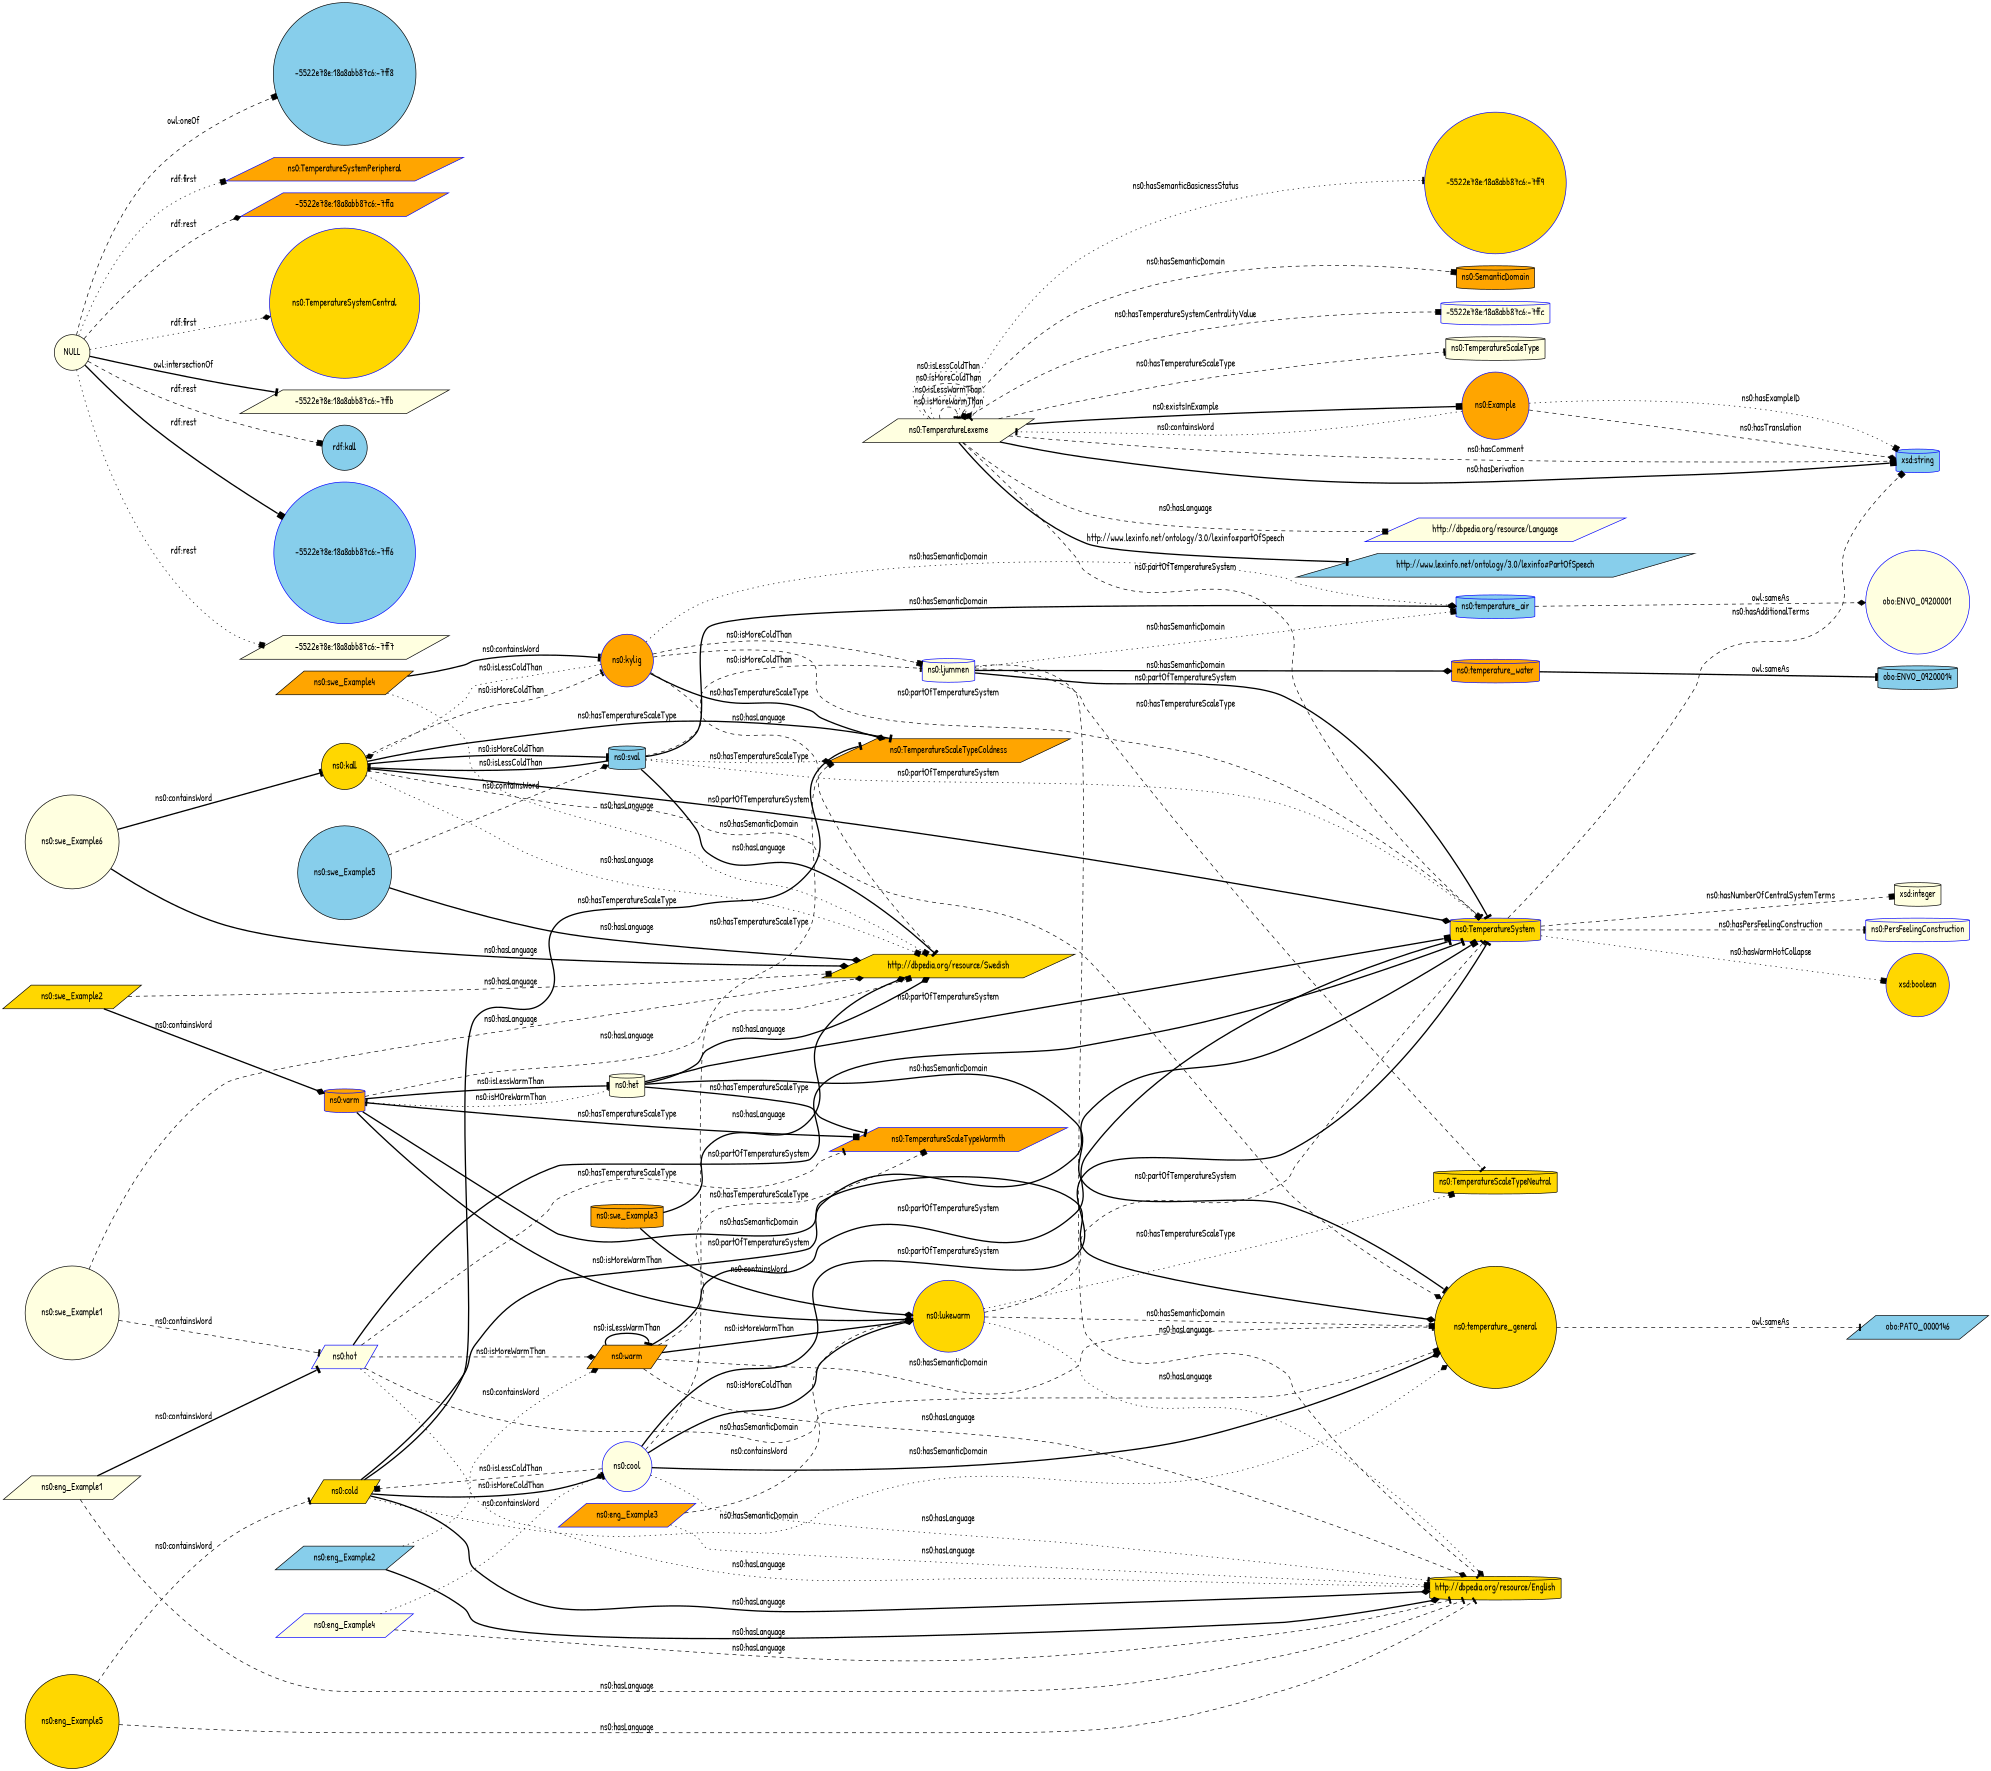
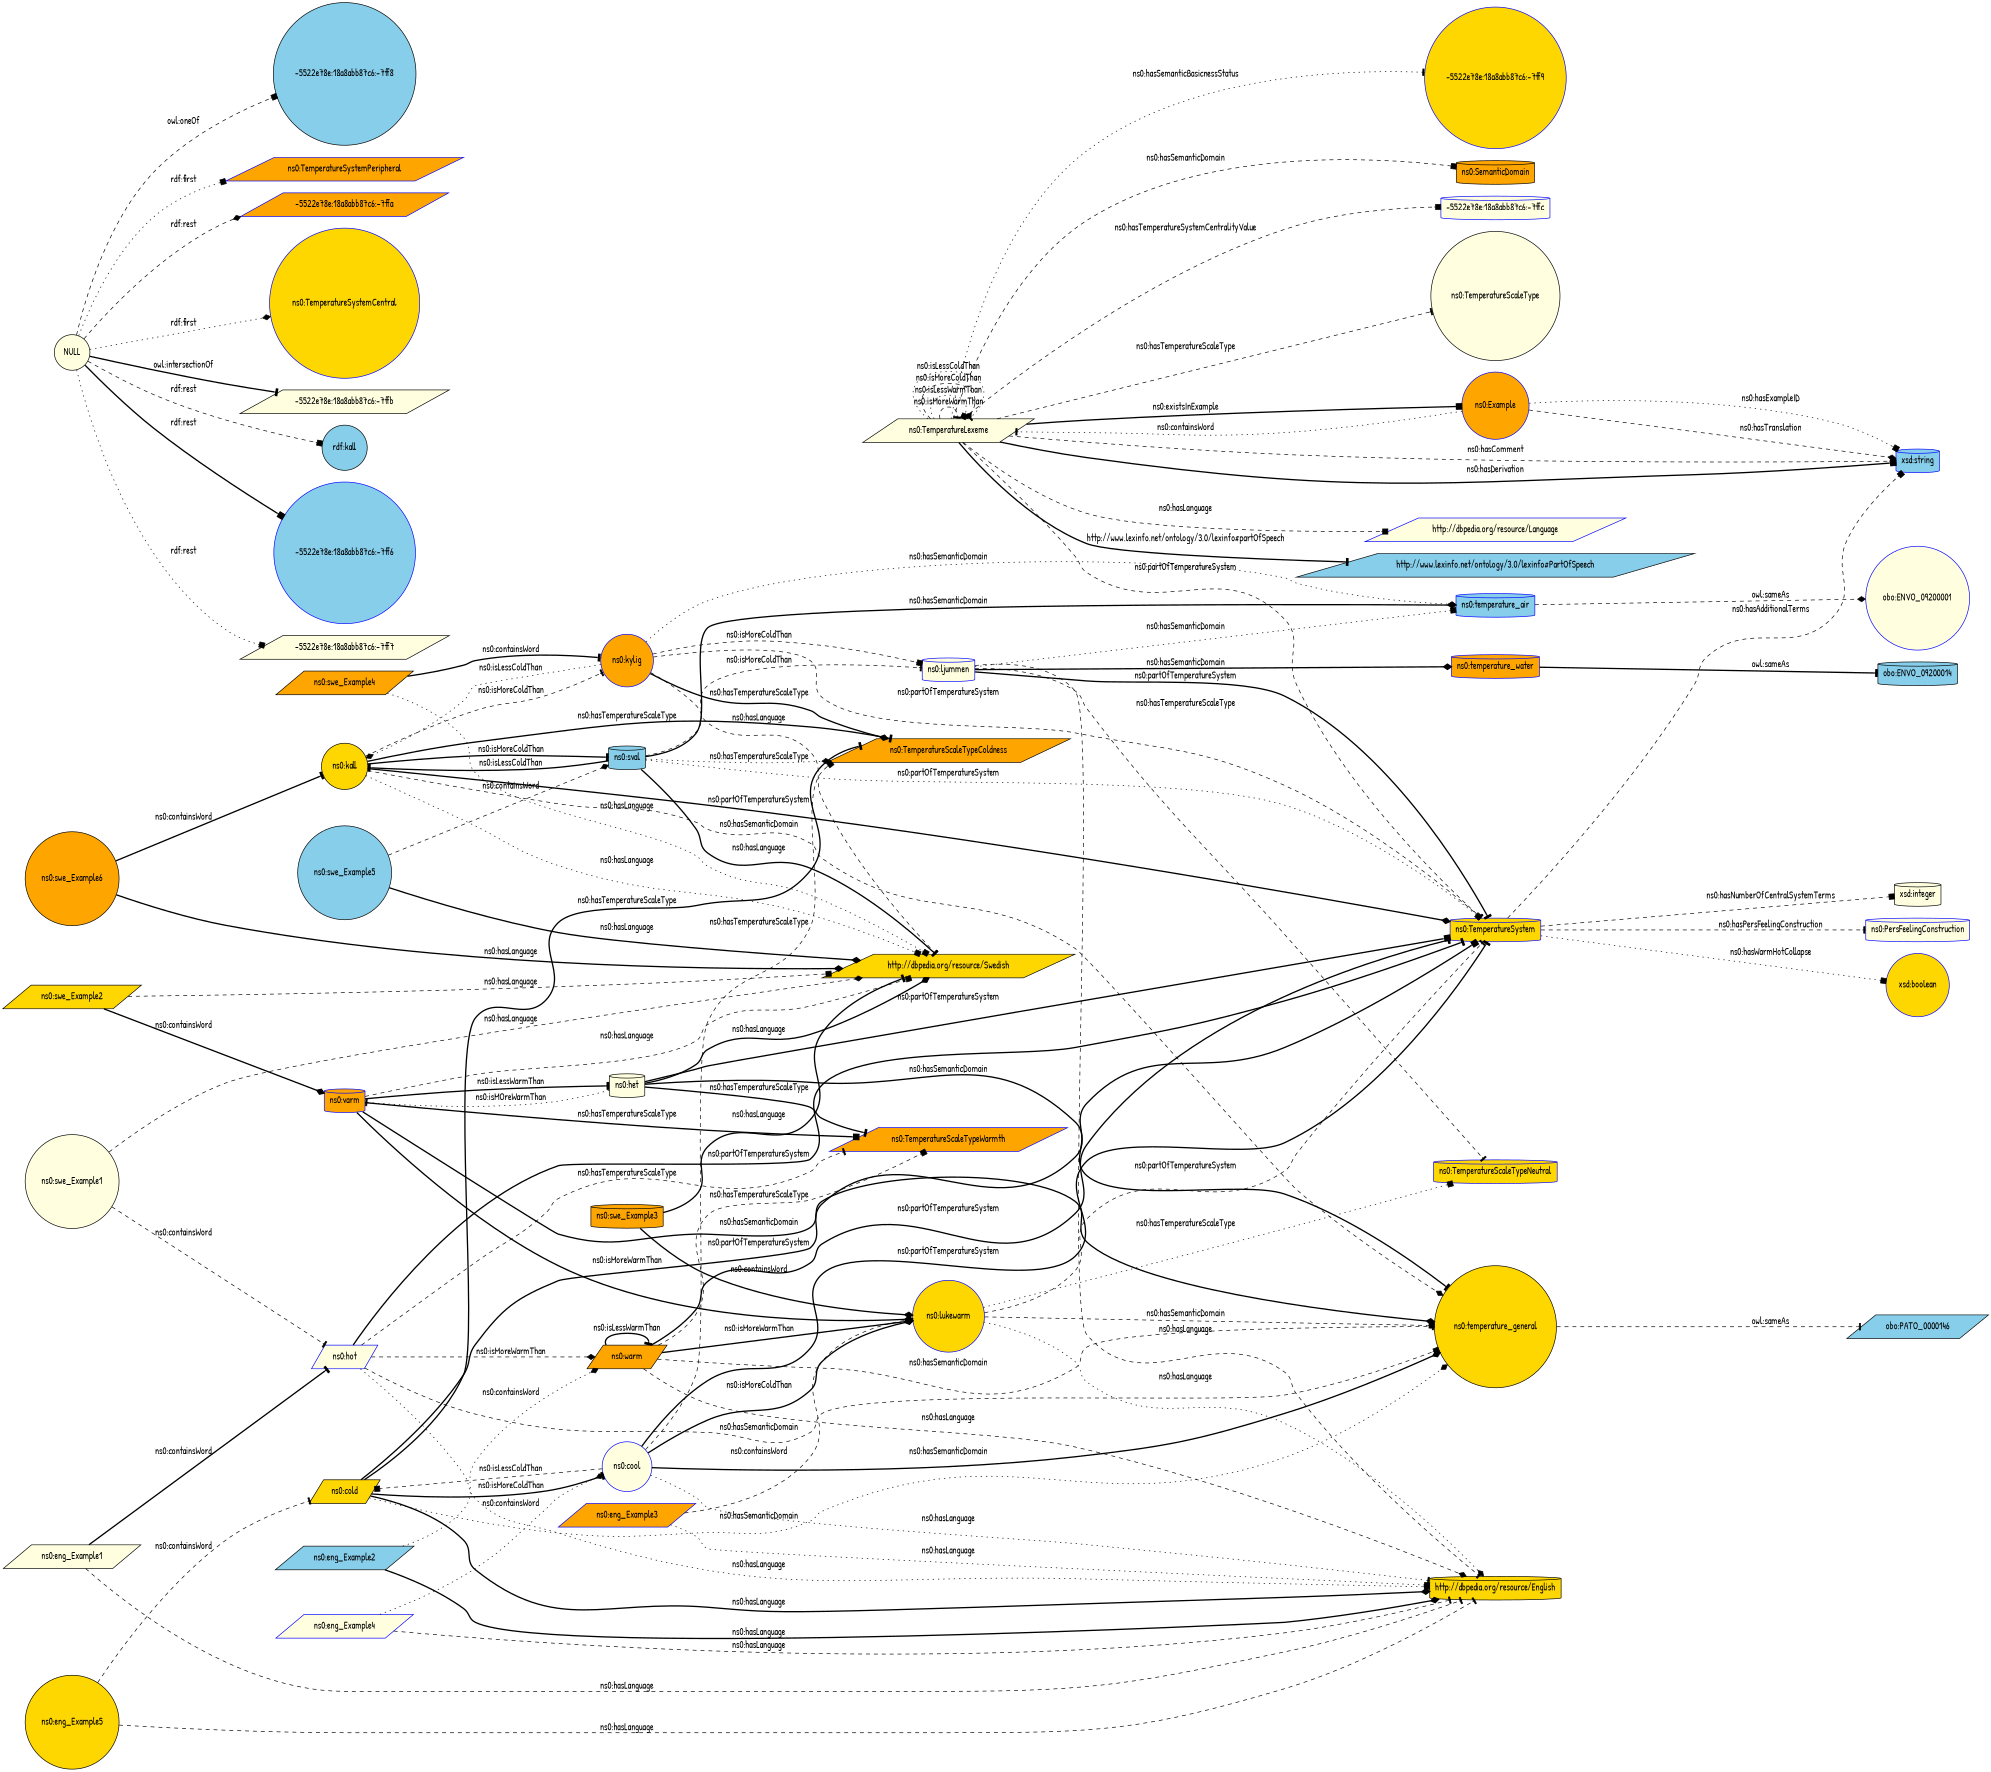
node "ns0:TemperatureScaleType": shape cylinder -> circle
node "ns0:swe_Example6": fillcolor lightyellow -> orange
edge "ns0:swe_Example3" -> "http://dbpedia.org/resource/Swedish": arrowhead diamond -> tee
node "ns0:TemperatureScaleTypeNeutral": color black -> blue
